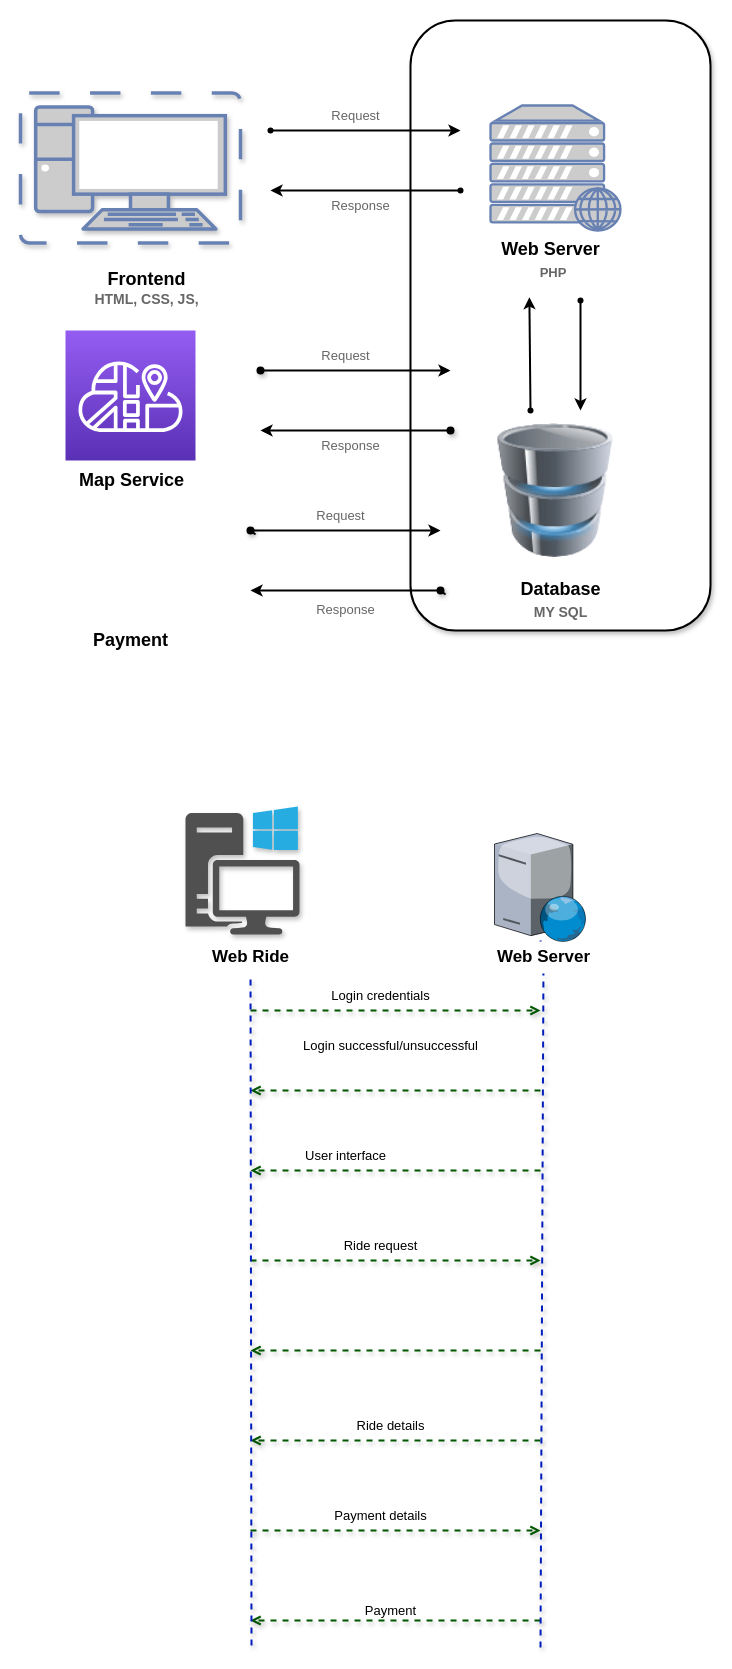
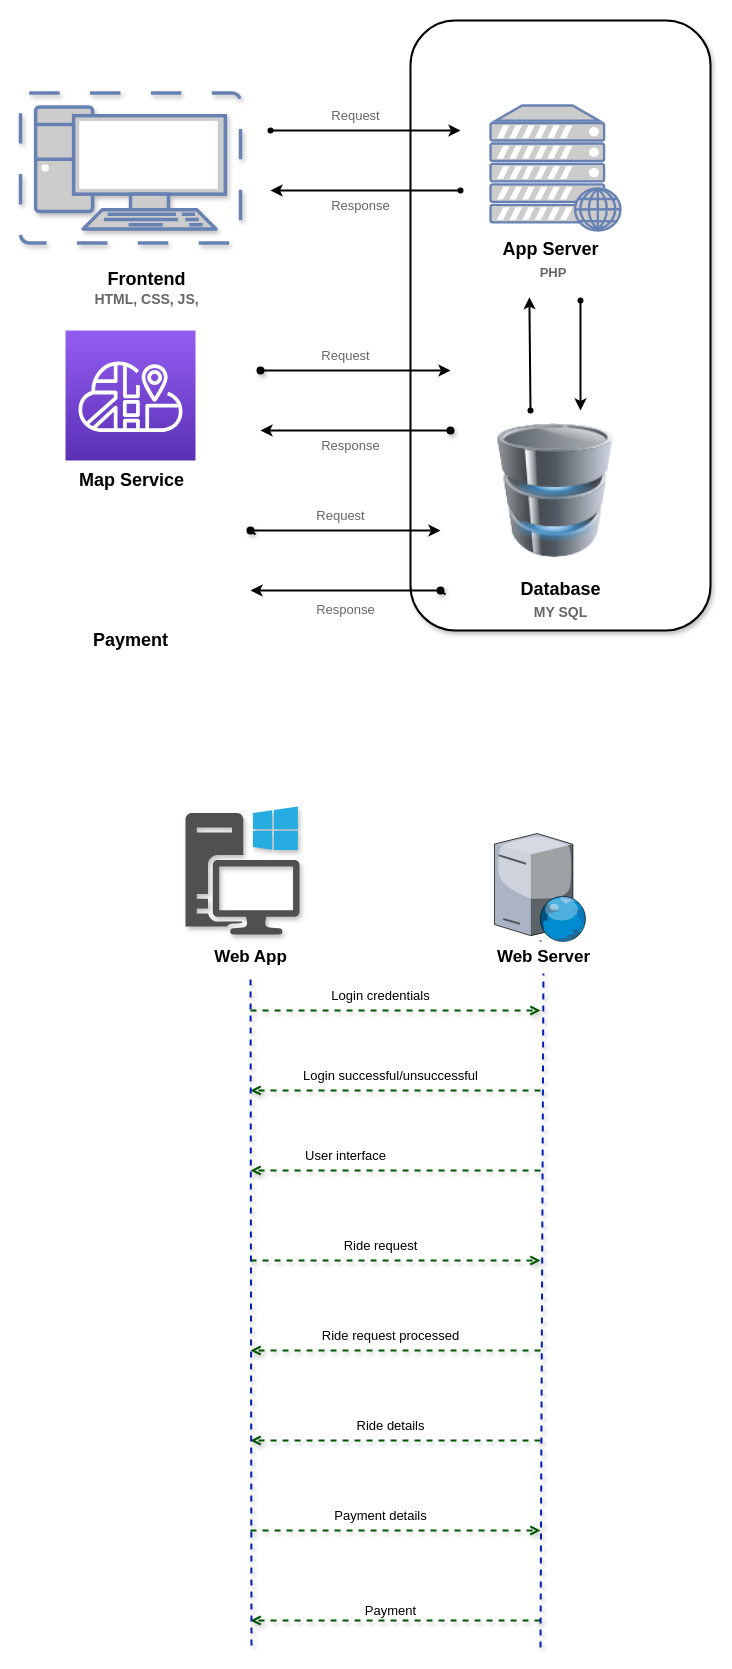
node "Web Server PHP": label "Web Server PHP" -> "App Server PHP"
node "Web Ride": label "Web Ride" -> "Web App"
node "Login successful/unsuccessful": moved (391, 1046) -> (391, 1076)
node "Ride request processed": added
